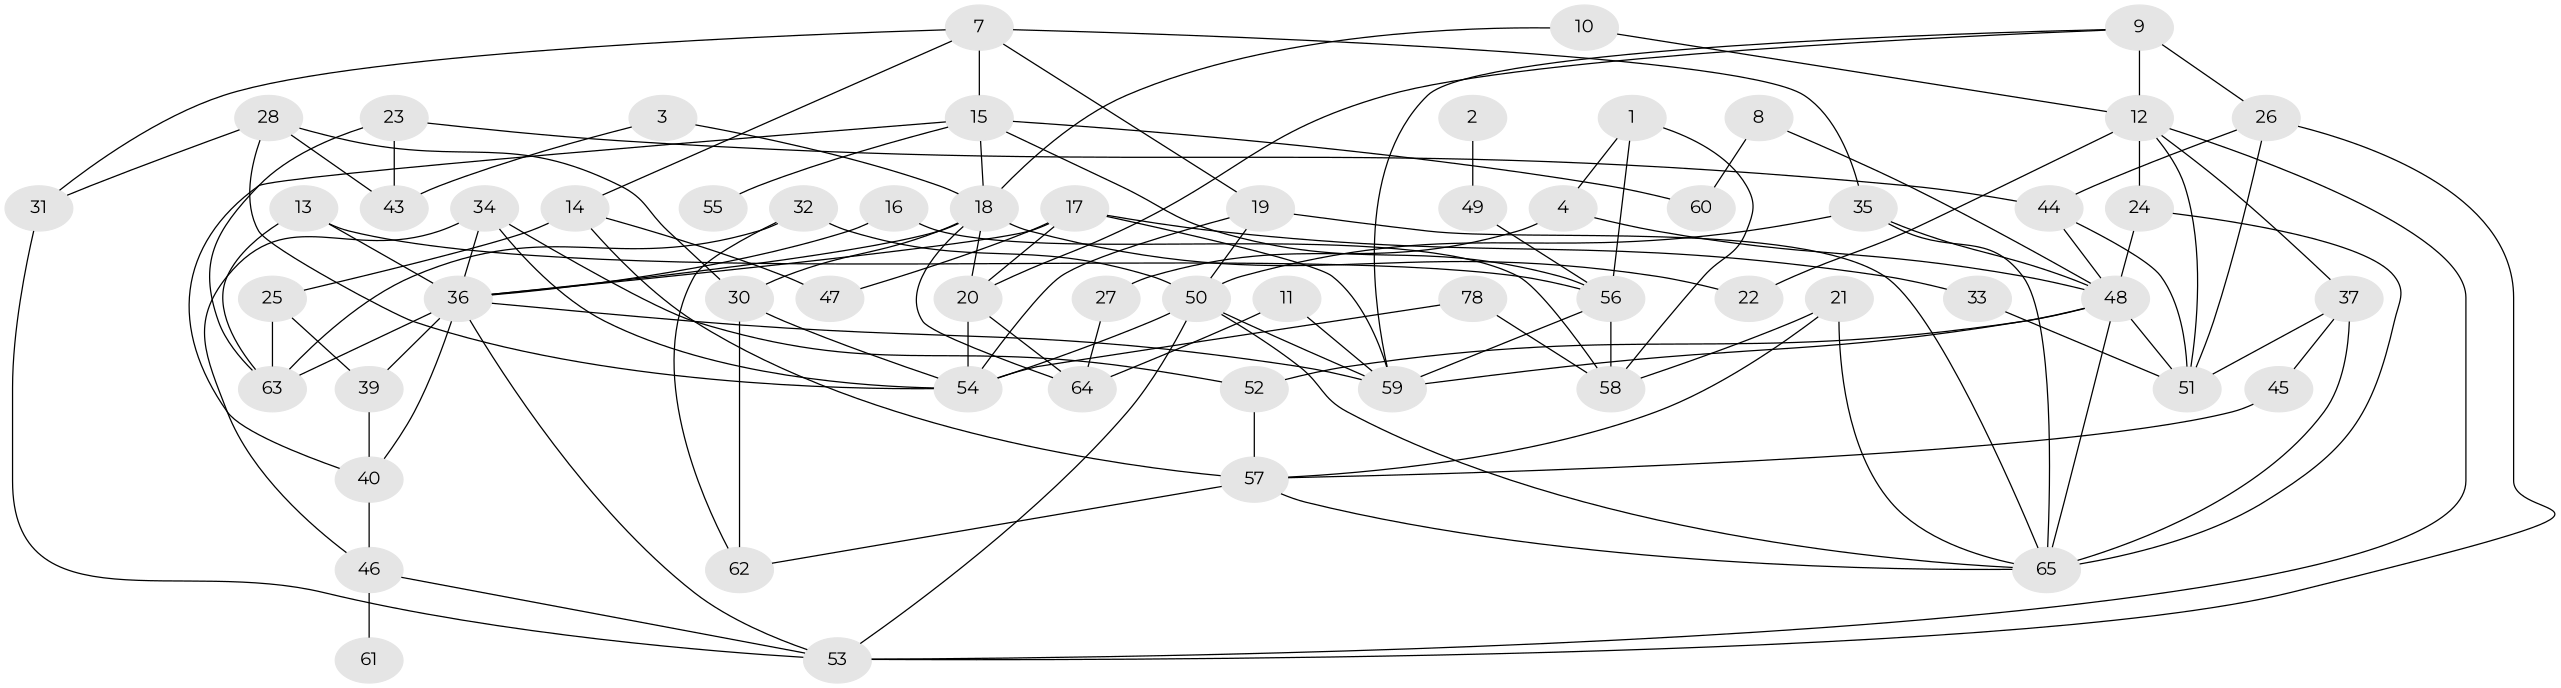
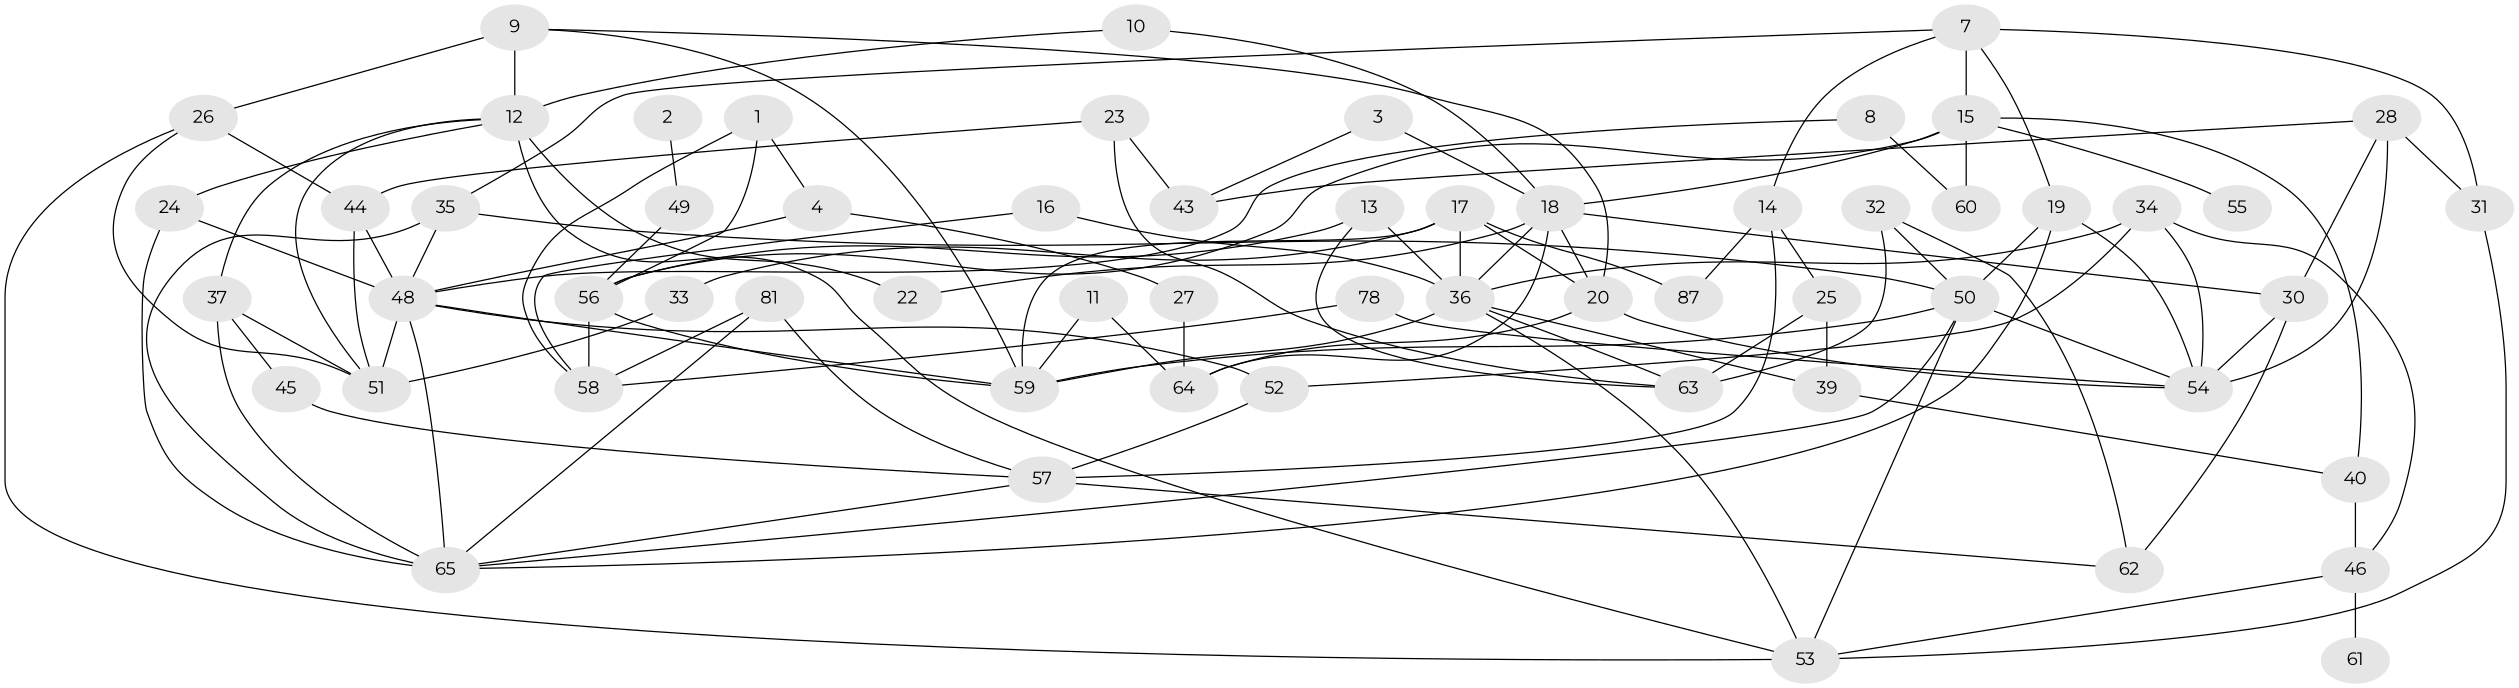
node "47": label "47" -> "87"
node "21": label "21" -> "81"
edge "36" -- "40": removed
